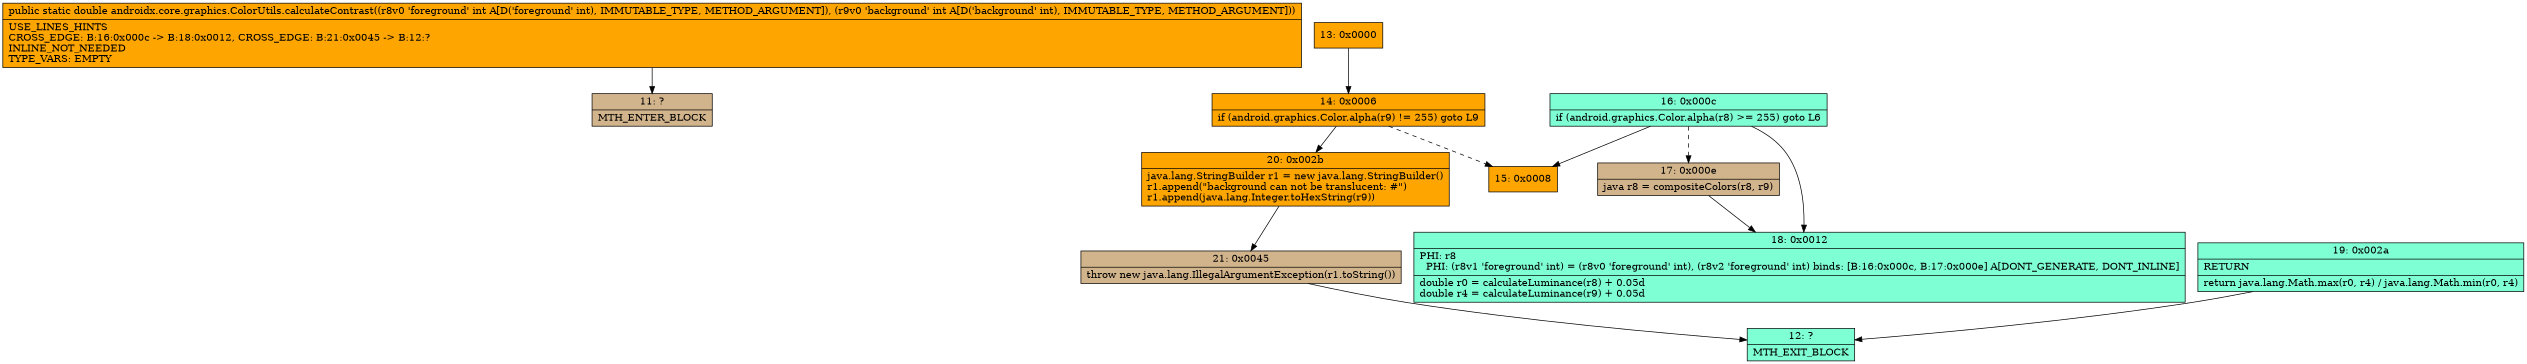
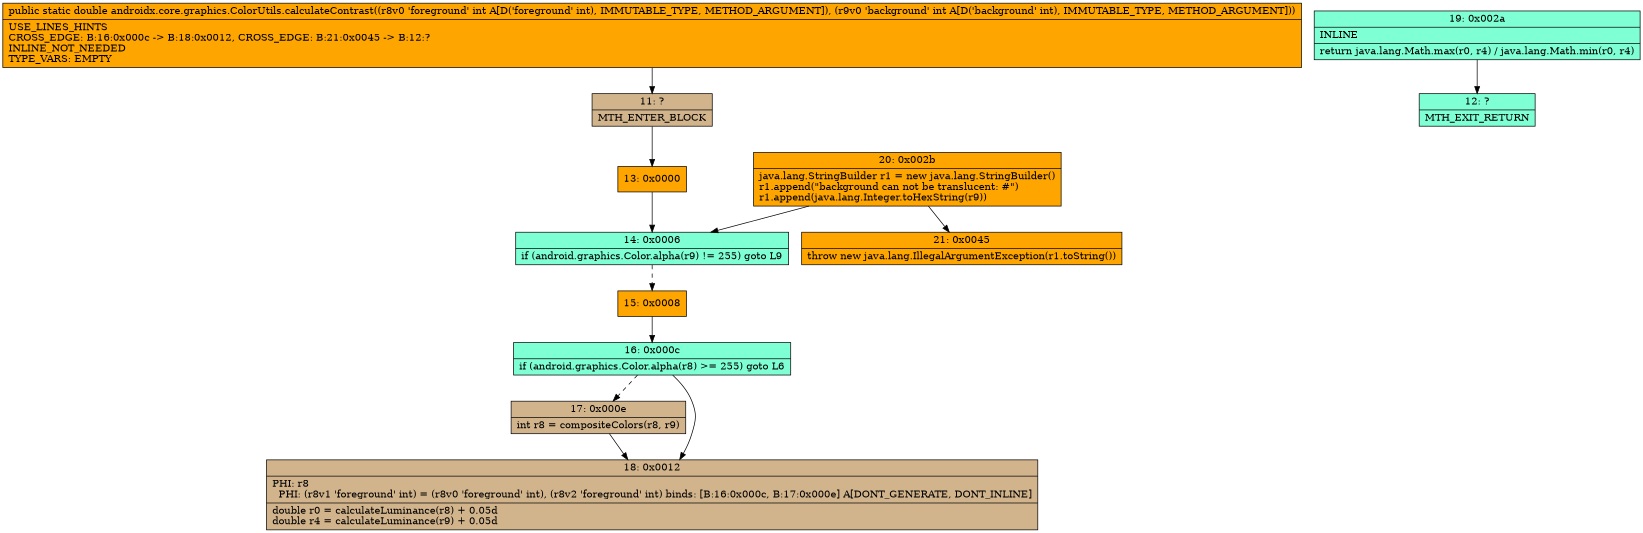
node "14: 0x0006": fillcolor orange -> aquamarine
edge "14: 0x0006" -> "20: 0x002b": reversed
edge "11: ?" -> "13: 0x0000": added
edge "16: 0x000c" -> "15: 0x0008": reversed
node "17: 0x000e": text "java r8 = compositeColors(r8, r9)" -> "int r8 = compositeColors(r8, r9)"
node "21: 0x0045": fillcolor tan -> orange
node "18: 0x0012": fillcolor aquamarine -> tan
node "19: 0x002a": text "RETURN" -> "INLINE"
edge "21: 0x0045" -> "12: ?": removed
node "12: ?": text "MTH_EXIT_BLOCK" -> "MTH_EXIT_RETURN"
